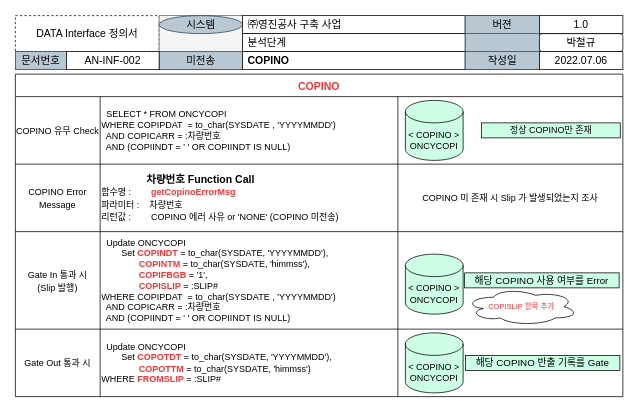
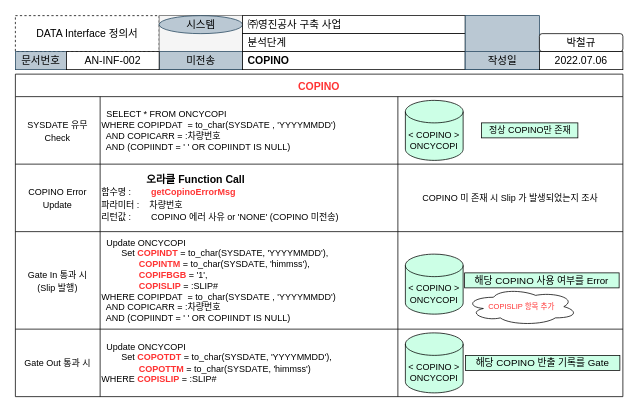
node "버젼": removed
node "1.0": removed
node "COPINO 유무 Check": label "COPINO 유무 Check" -> "SYSDATE 유무 Check"
node "정상 COPINO만 존재": size 139x15 -> 96x15
node "COPINO Error Message": label "COPINO Error Message" -> "COPINO Error Update"
node "차량번호 Function Call함수명 : getCopinoErrorMsg파라미터 : 차량번호리턴값 : COPINO 에러 사유 or 'NONE' (COPINO 미전송)": label "차량번호 Function Call함수명 : getCopinoErrorMsg파라미터 : 차량번호리턴값 : COPINO 에러 사유 or 'NONE' (COPINO 미전송)" -> "오라클 Function Call함수명 : getCopinoErrorMsg파라미터 : 차량번호리턴값 : COPINO 에러 사유 or 'NONE' (COPINO 미전송)"
node "Update ONCYCOPI Set COPOTDT = to_char(SYSDATE, 'YYYYMMDD'), COPOTTM = to_char(SYSDATE, 'himmss') WHERE FROMSLIP = :SLIP#": label "Update ONCYCOPI Set COPOTDT = to_char(SYSDATE, 'YYYYMMDD'), COPOTTM = to_char(SYSDATE, 'himmss') WHERE FROMSLIP = :SLIP#" -> "Update ONCYCOPI Set COPOTDT = to_char(SYSDATE, 'YYYYMMDD'), COPOTTM = to_char(SYSDATE, 'himmss') WHERE COPISLIP = :SLIP#"
